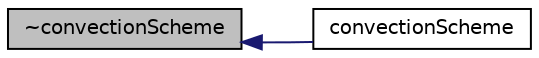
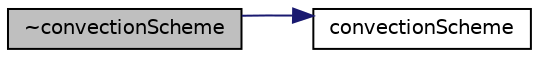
edge "convectionScheme" -> "~convectionScheme": reversed
